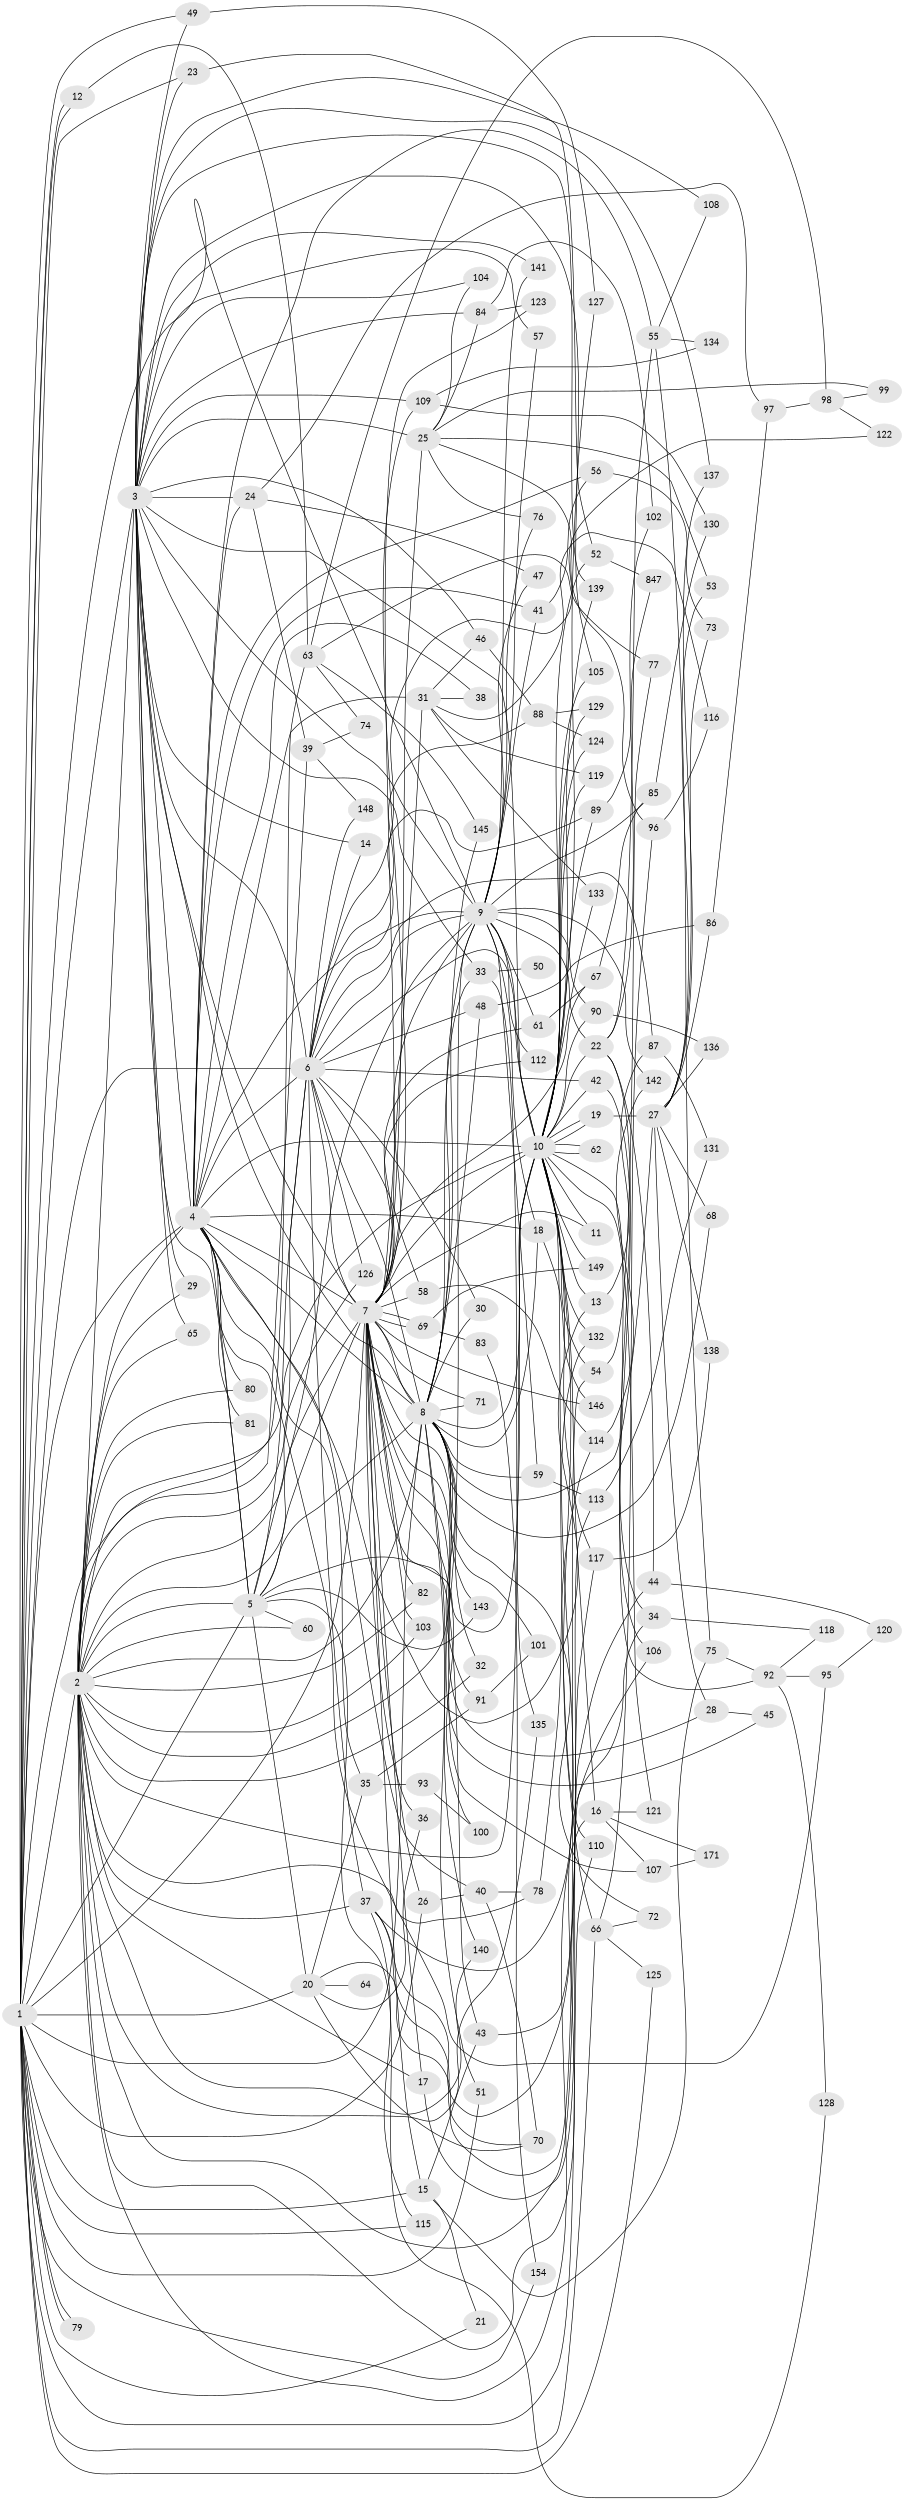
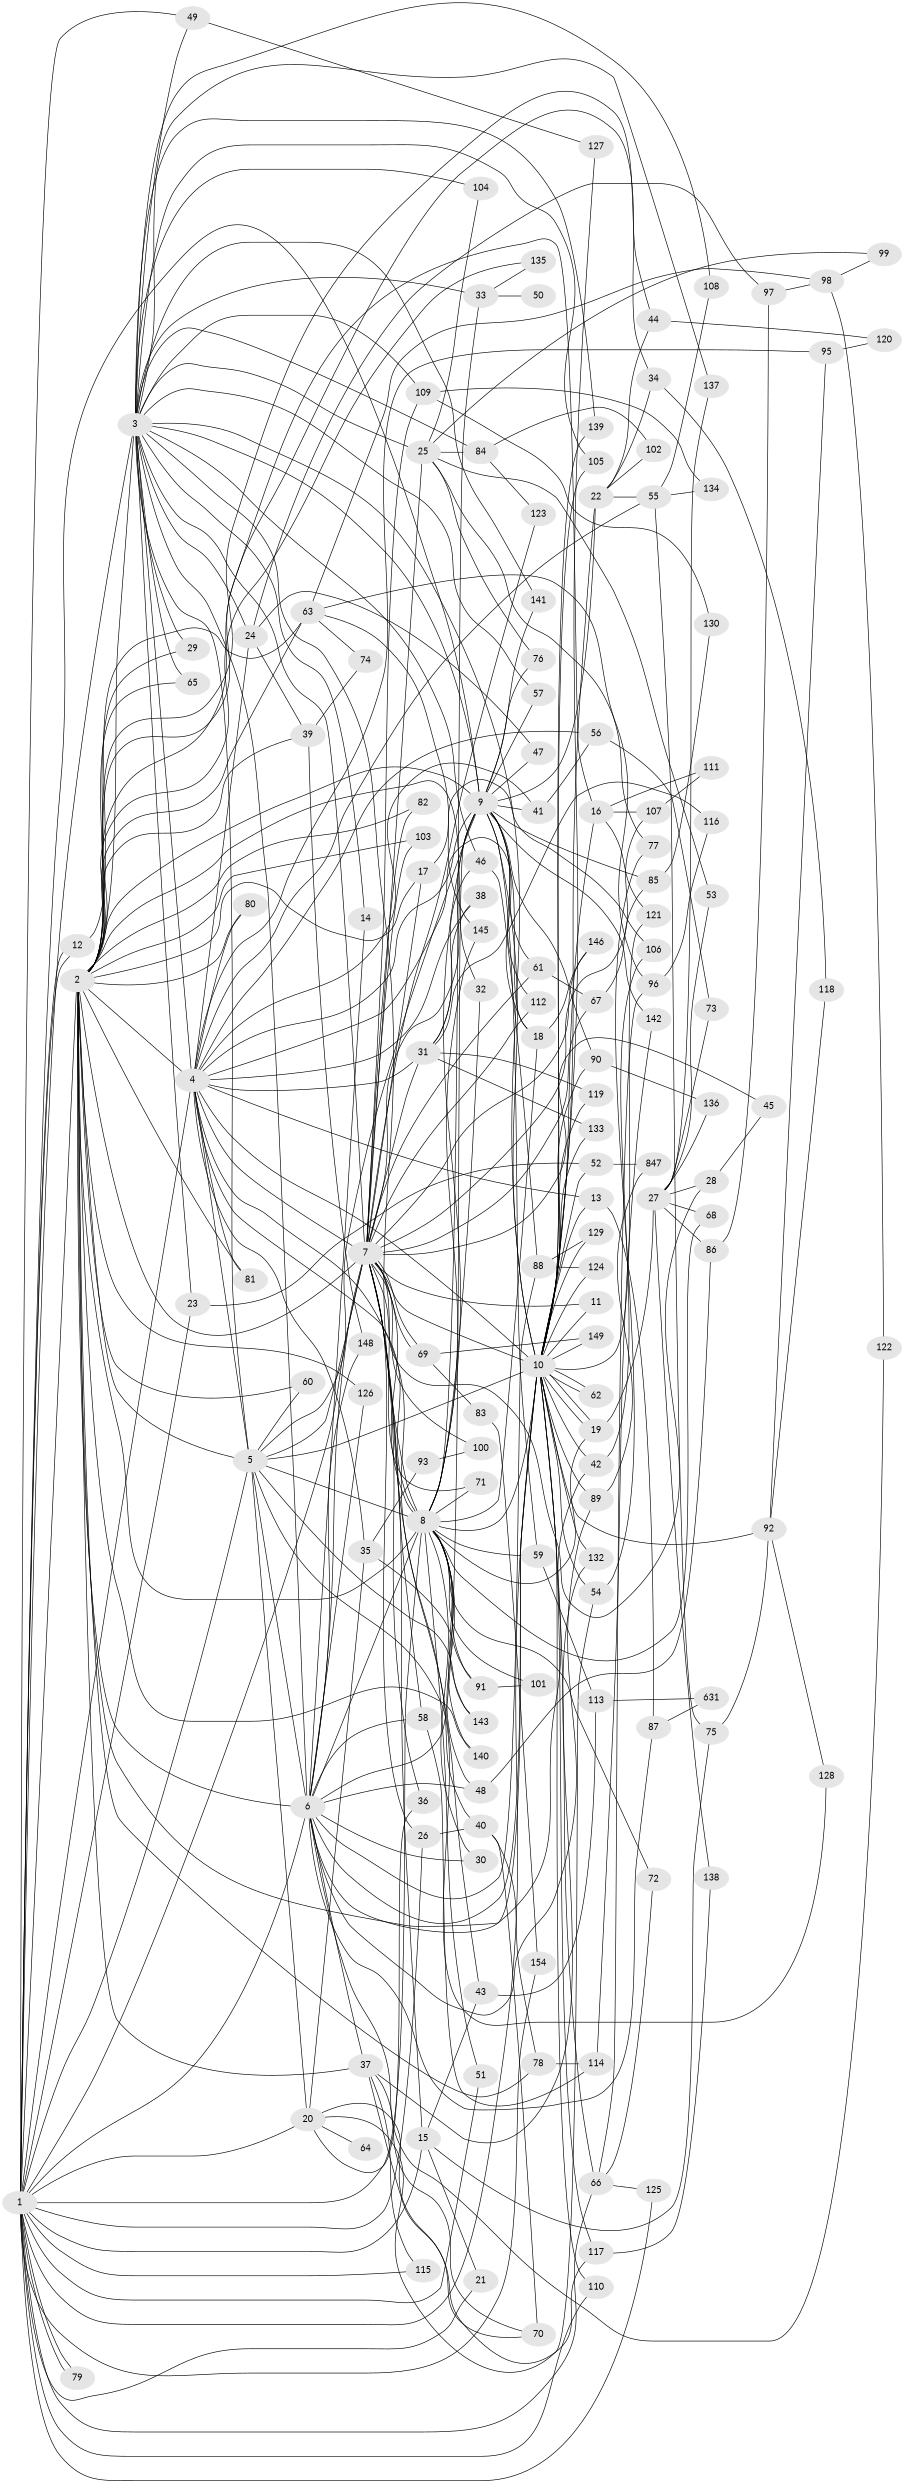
edge "6" -- "4": removed
node "131": label "131" -> "631"
edge "27" -- "8": now "19" -- "8"
node "171": label "171" -> "111"
